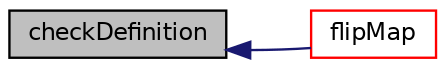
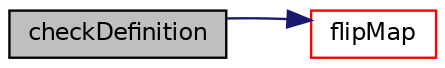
edge "flipMap" -> "checkDefinition": reversed
